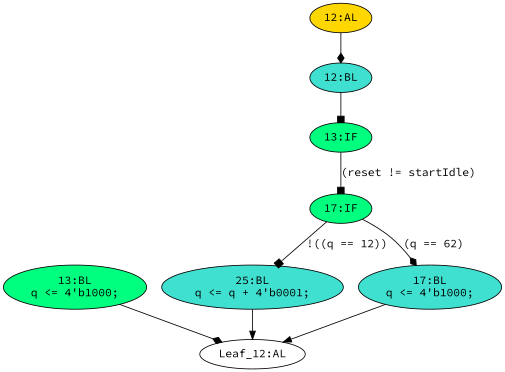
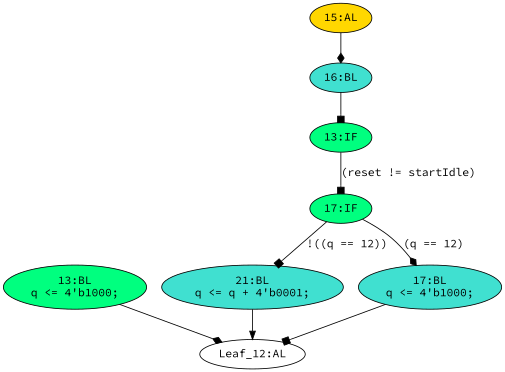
node "12:AL": label "12:AL" -> "15:AL"
node "12:BL": label "12:BL" -> "16:BL"
edge "17:IF" -> "17:BL q <= 4'b1000;": label "(q == 62)" -> "(q == 12)"
node "25:BL q <= q + 4'b0001;": label "25:BL q <= q + 4'b0001;" -> "21:BL q <= q + 4'b0001;"
edge "17:BL q <= 4'b1000;" -> "Leaf_12:AL": arrowhead normal -> box
